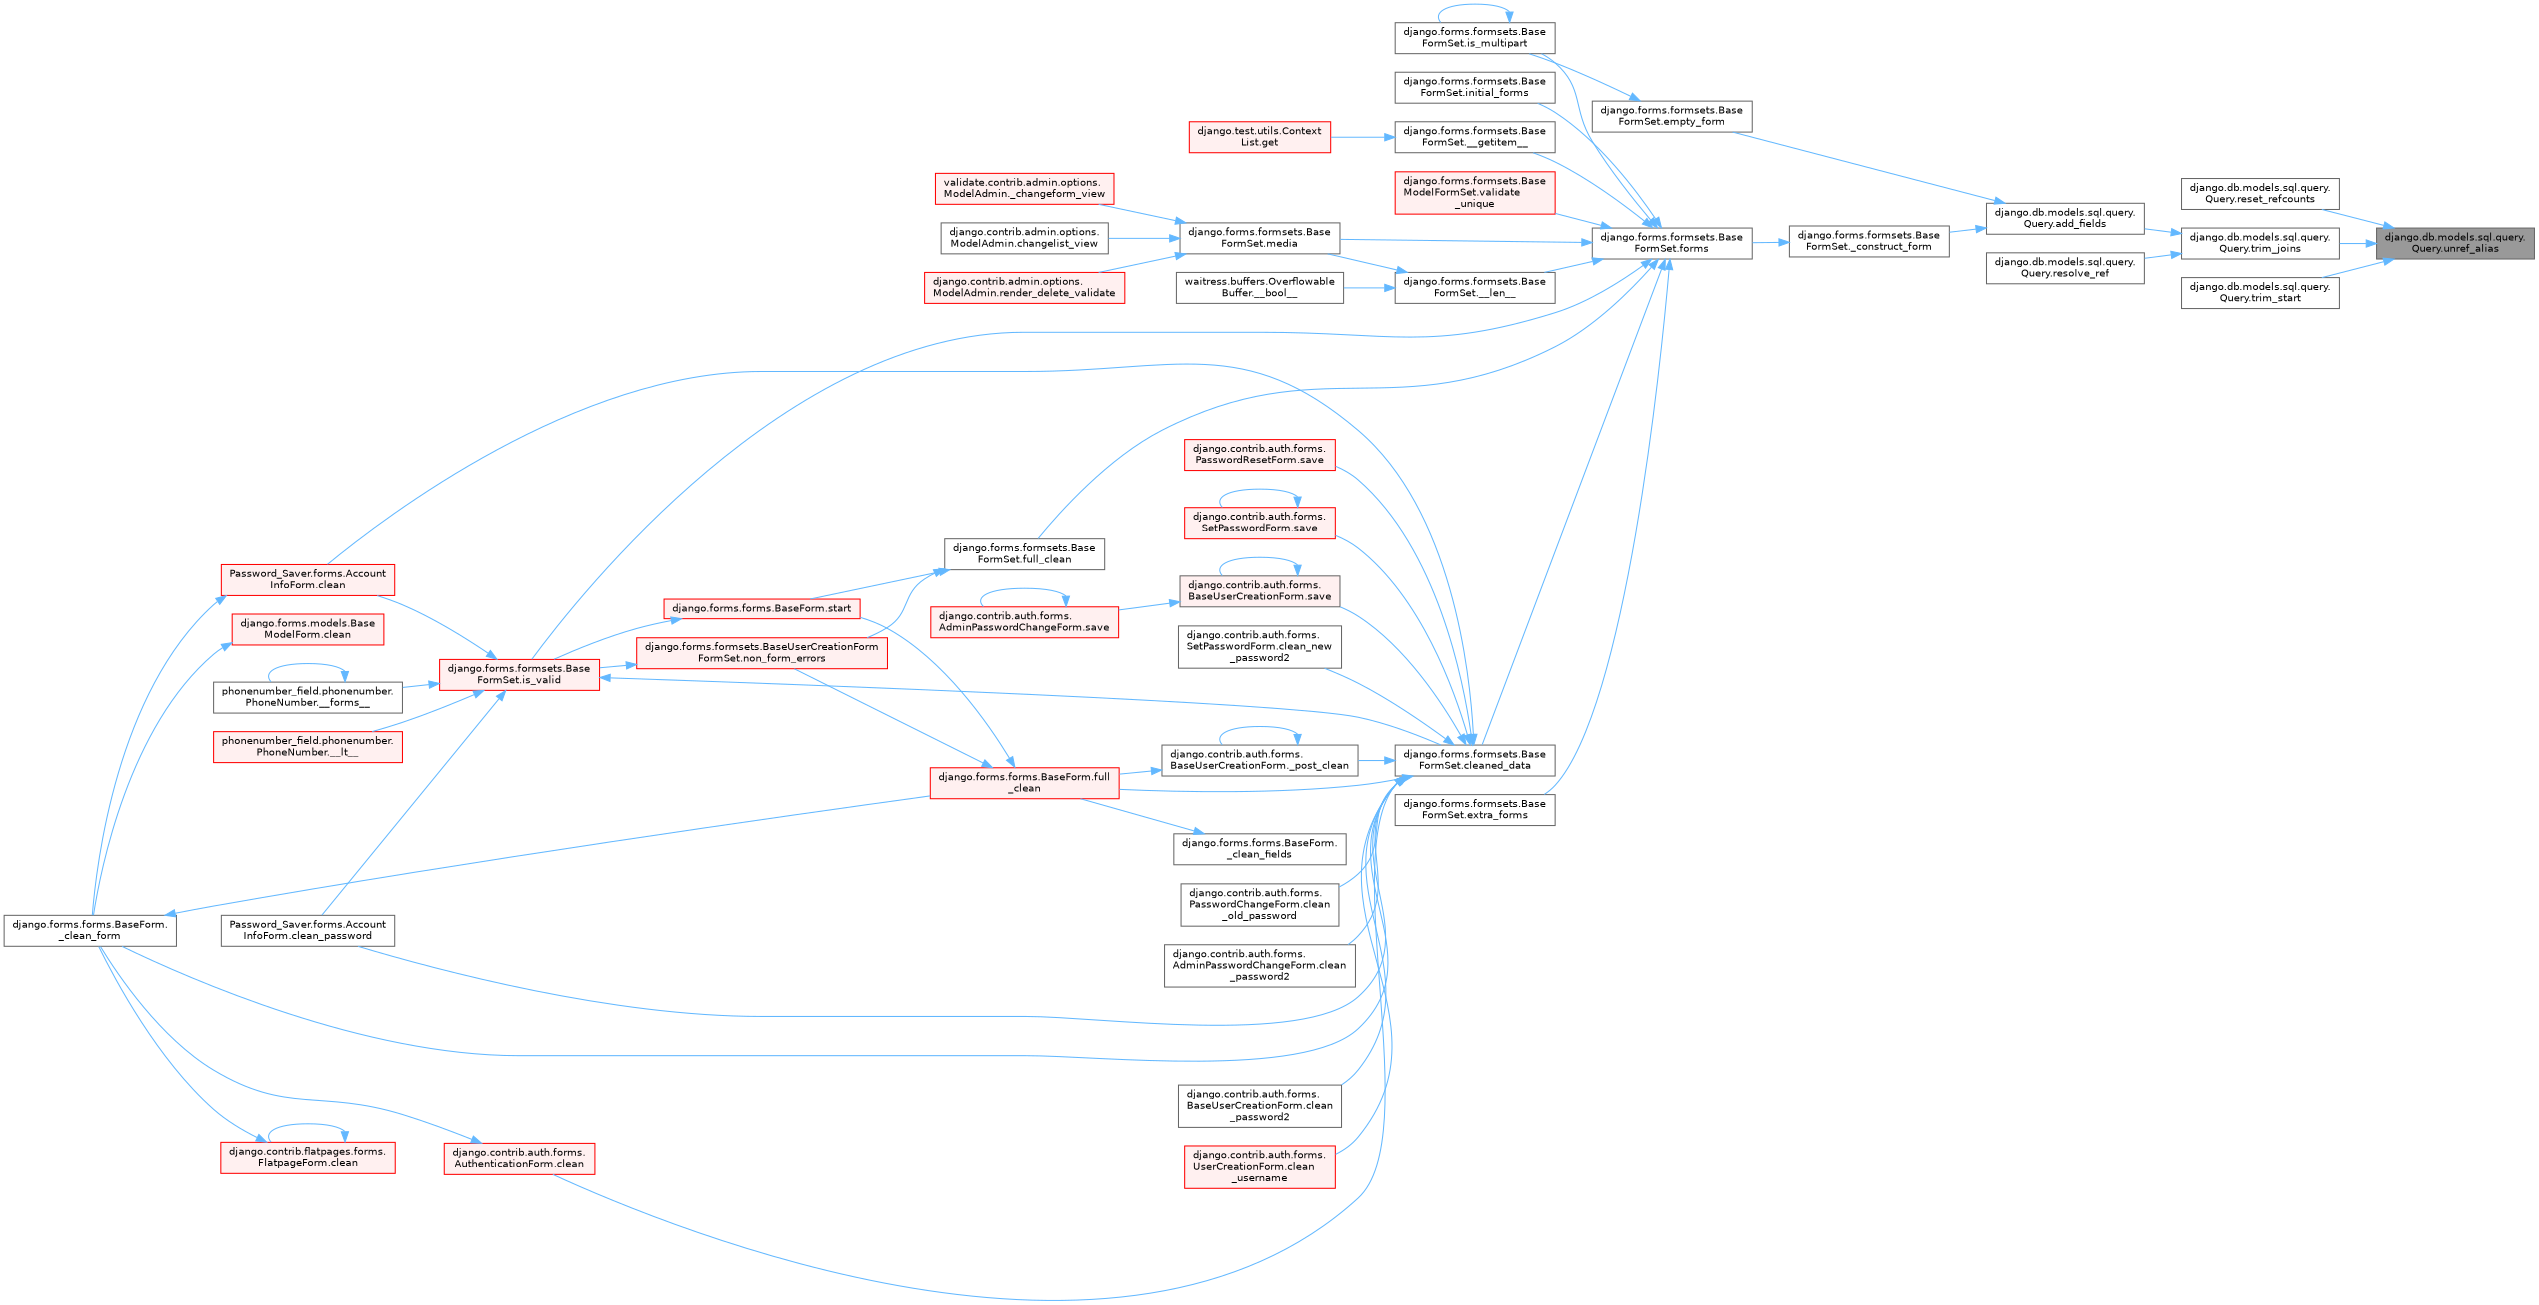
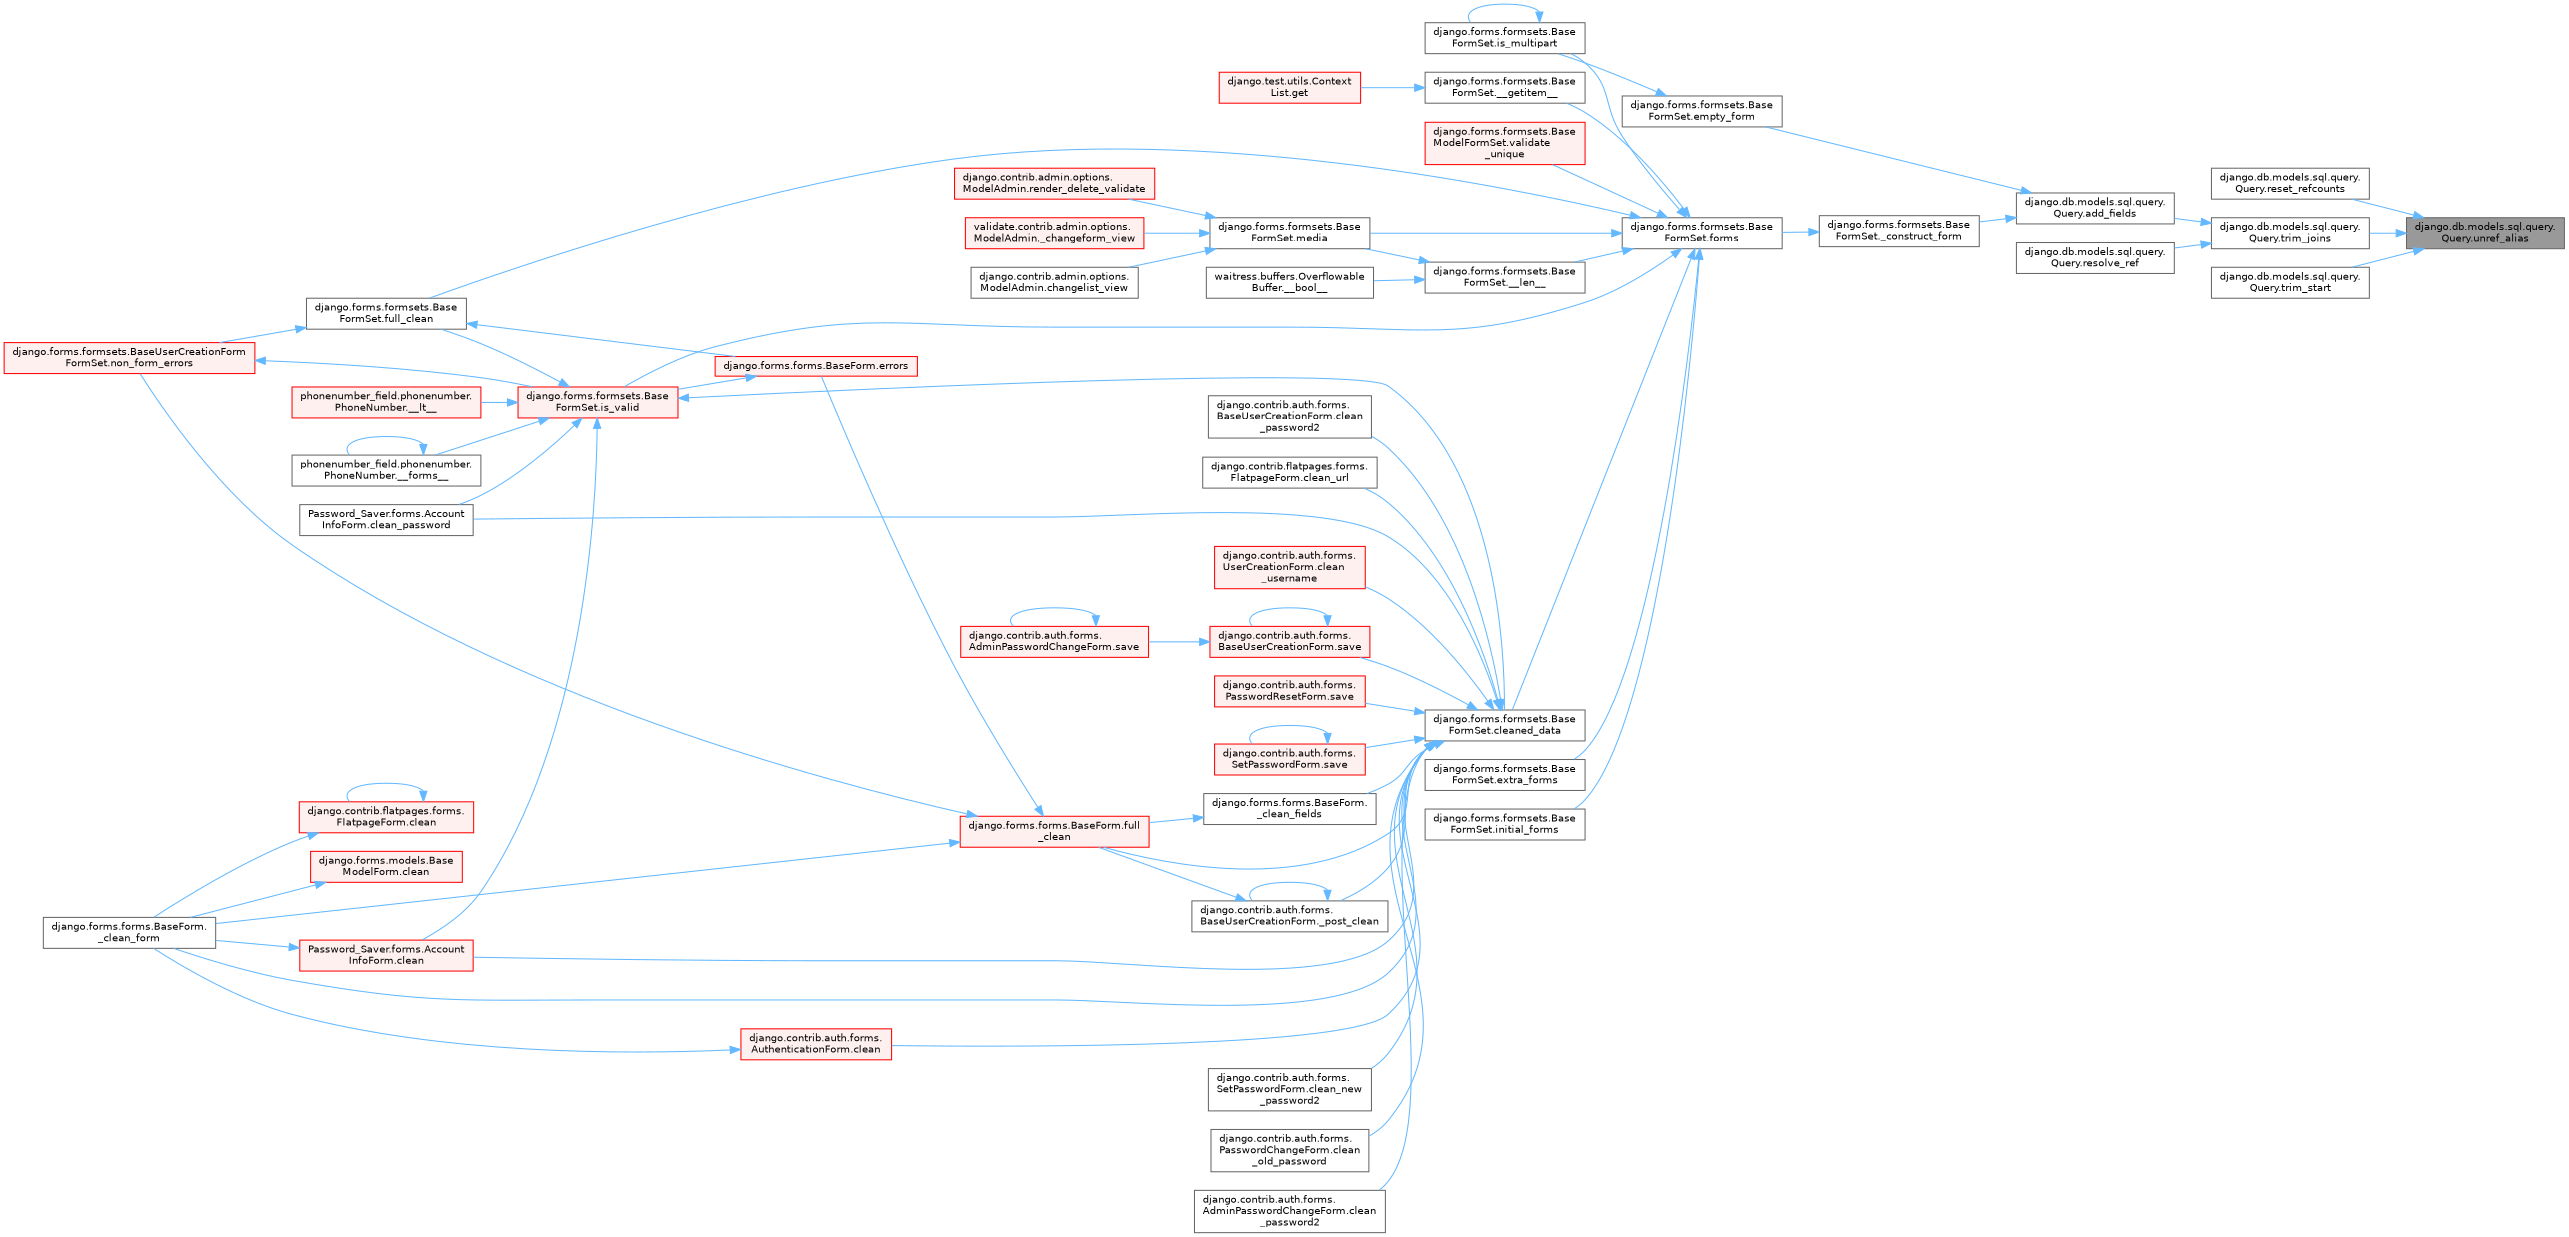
edge "django.forms.formsets.Base FormSet.full_clean" -> "django.forms.formsets.Base FormSet.is_valid": added
node "django.contrib.flatpages.forms. FlatpageForm.clean_url": added
node "django.contrib.auth.forms. BaseUserCreationForm.save": color grey40 -> red
node "django.forms.forms.BaseForm.start": label "django.forms.forms.BaseForm.start" -> "django.forms.forms.BaseForm.errors"
edge "django.forms.forms.BaseForm. _clean_fields" -> "django.forms.formsets.Base FormSet.cleaned_data": added
edge "django.forms.forms.BaseForm.full _clean" -> "django.forms.forms.BaseForm. _clean_form": reversed
